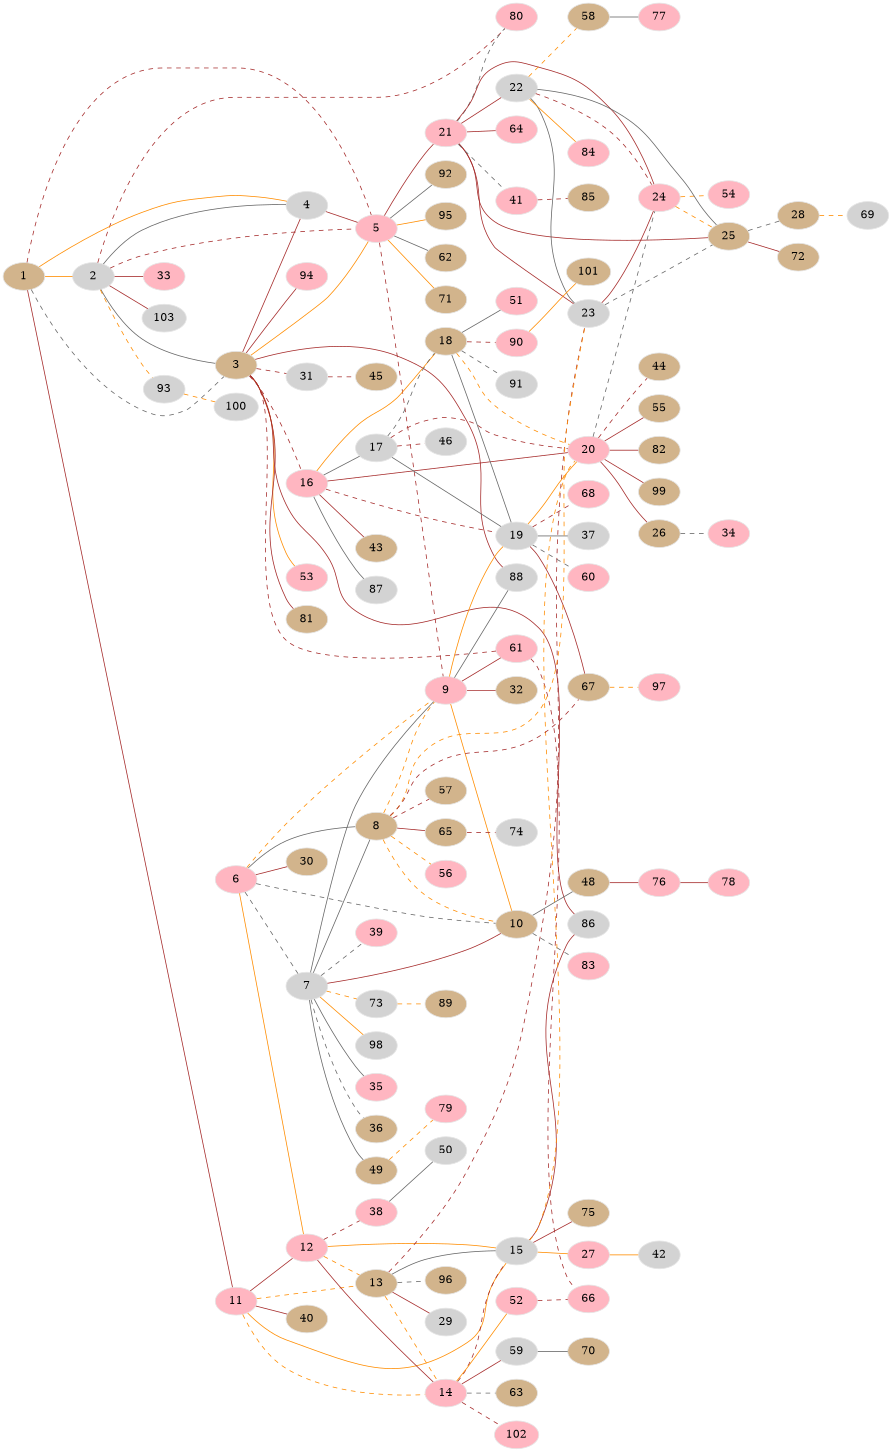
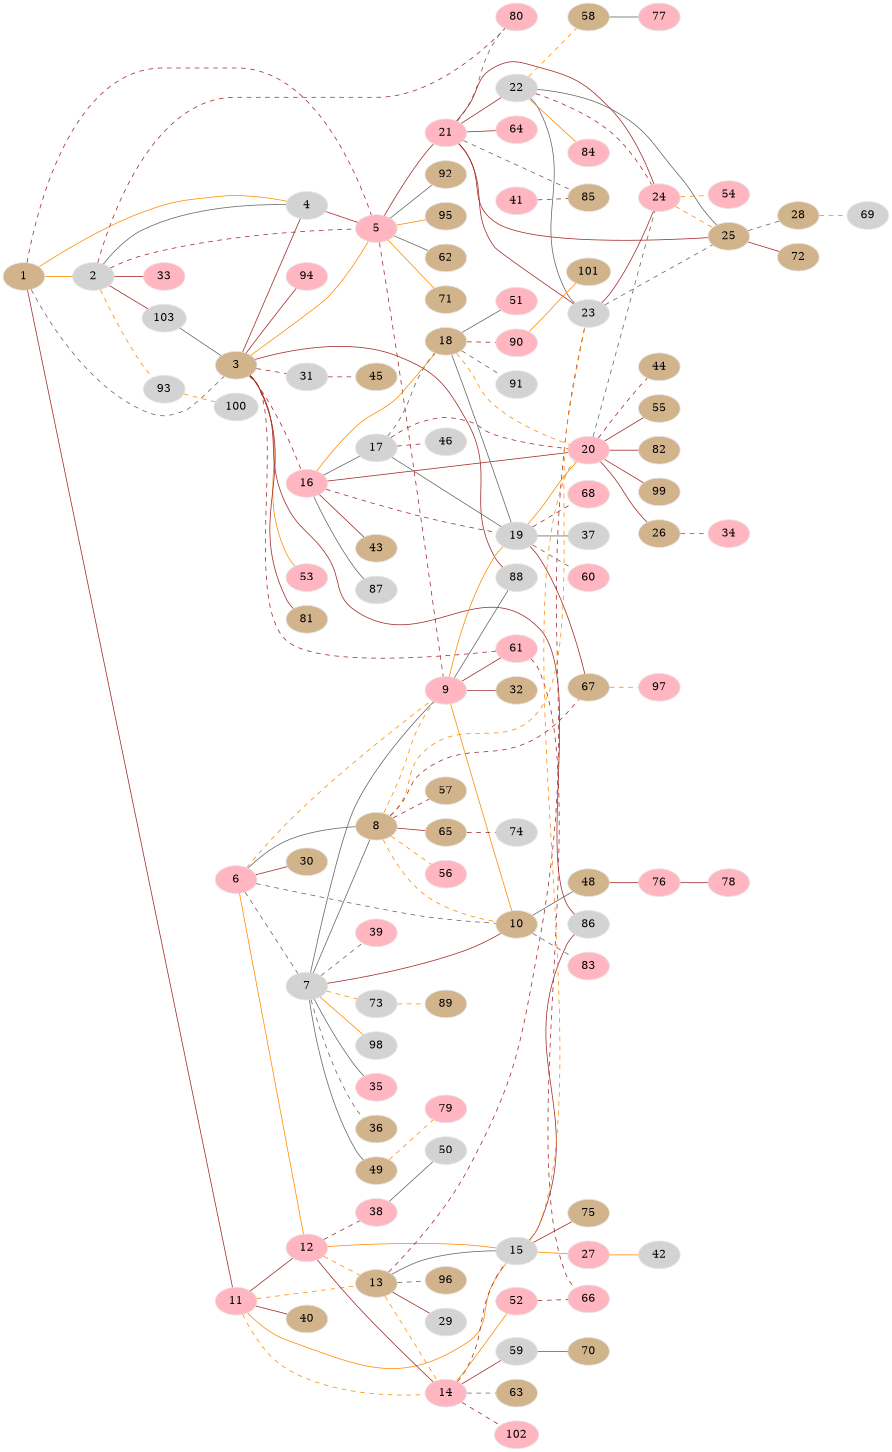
edge "21" -- "41": now "21" -- "85"
edge "2" -- "3": now "103" -- "3"
